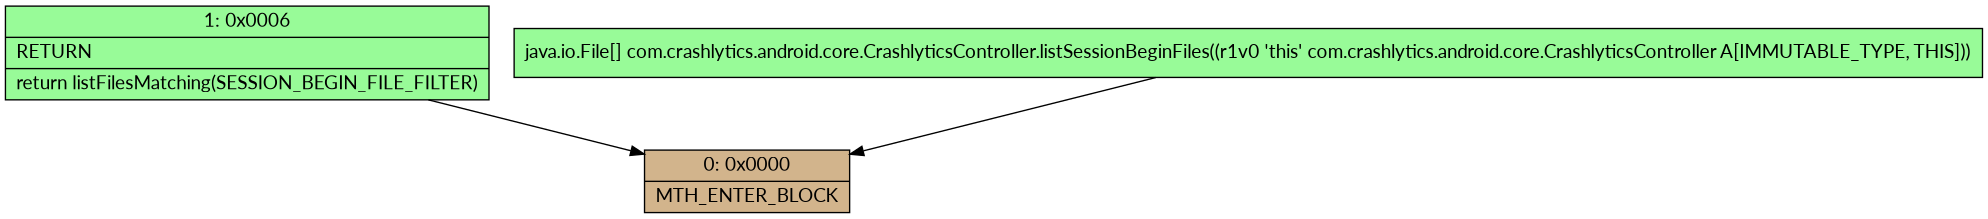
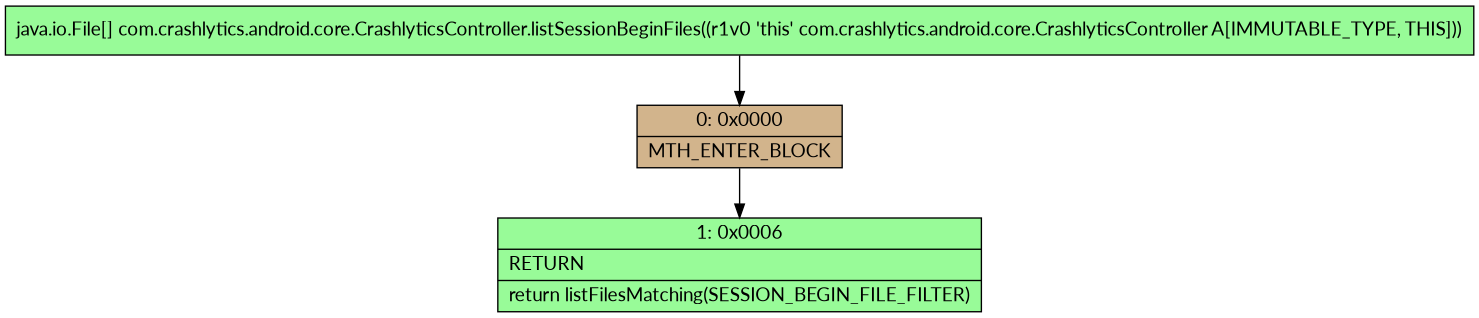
edge "1: 0x0006" -> "0: 0x0000": reversed
